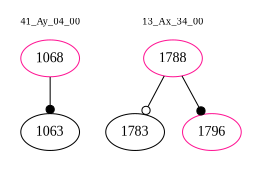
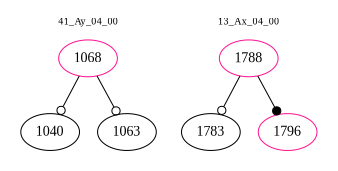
cluster "13_Ax_34_00": label "13_Ax_34_00" -> "13_Ax_04_00"
edge "1068" -> "1063": arrowhead dot -> odot
node "1040": added
